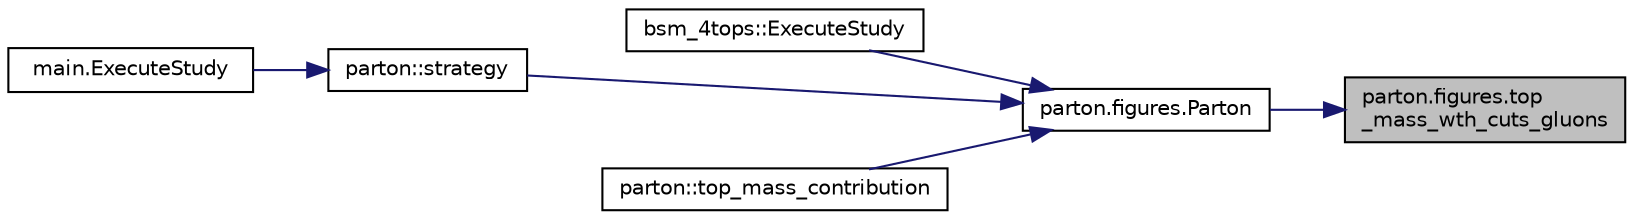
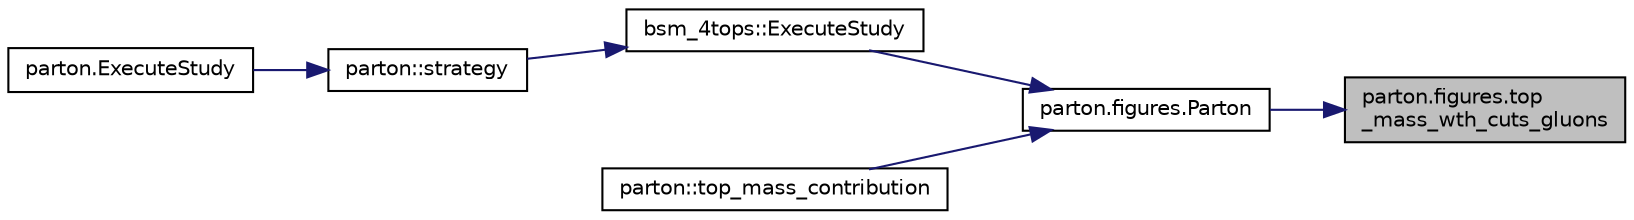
node "main.ExecuteStudy": label "main.ExecuteStudy" -> "parton.ExecuteStudy"
edge "parton::strategy" -> "parton.figures.Parton": now "parton::strategy" -> "bsm_4tops::ExecuteStudy"
